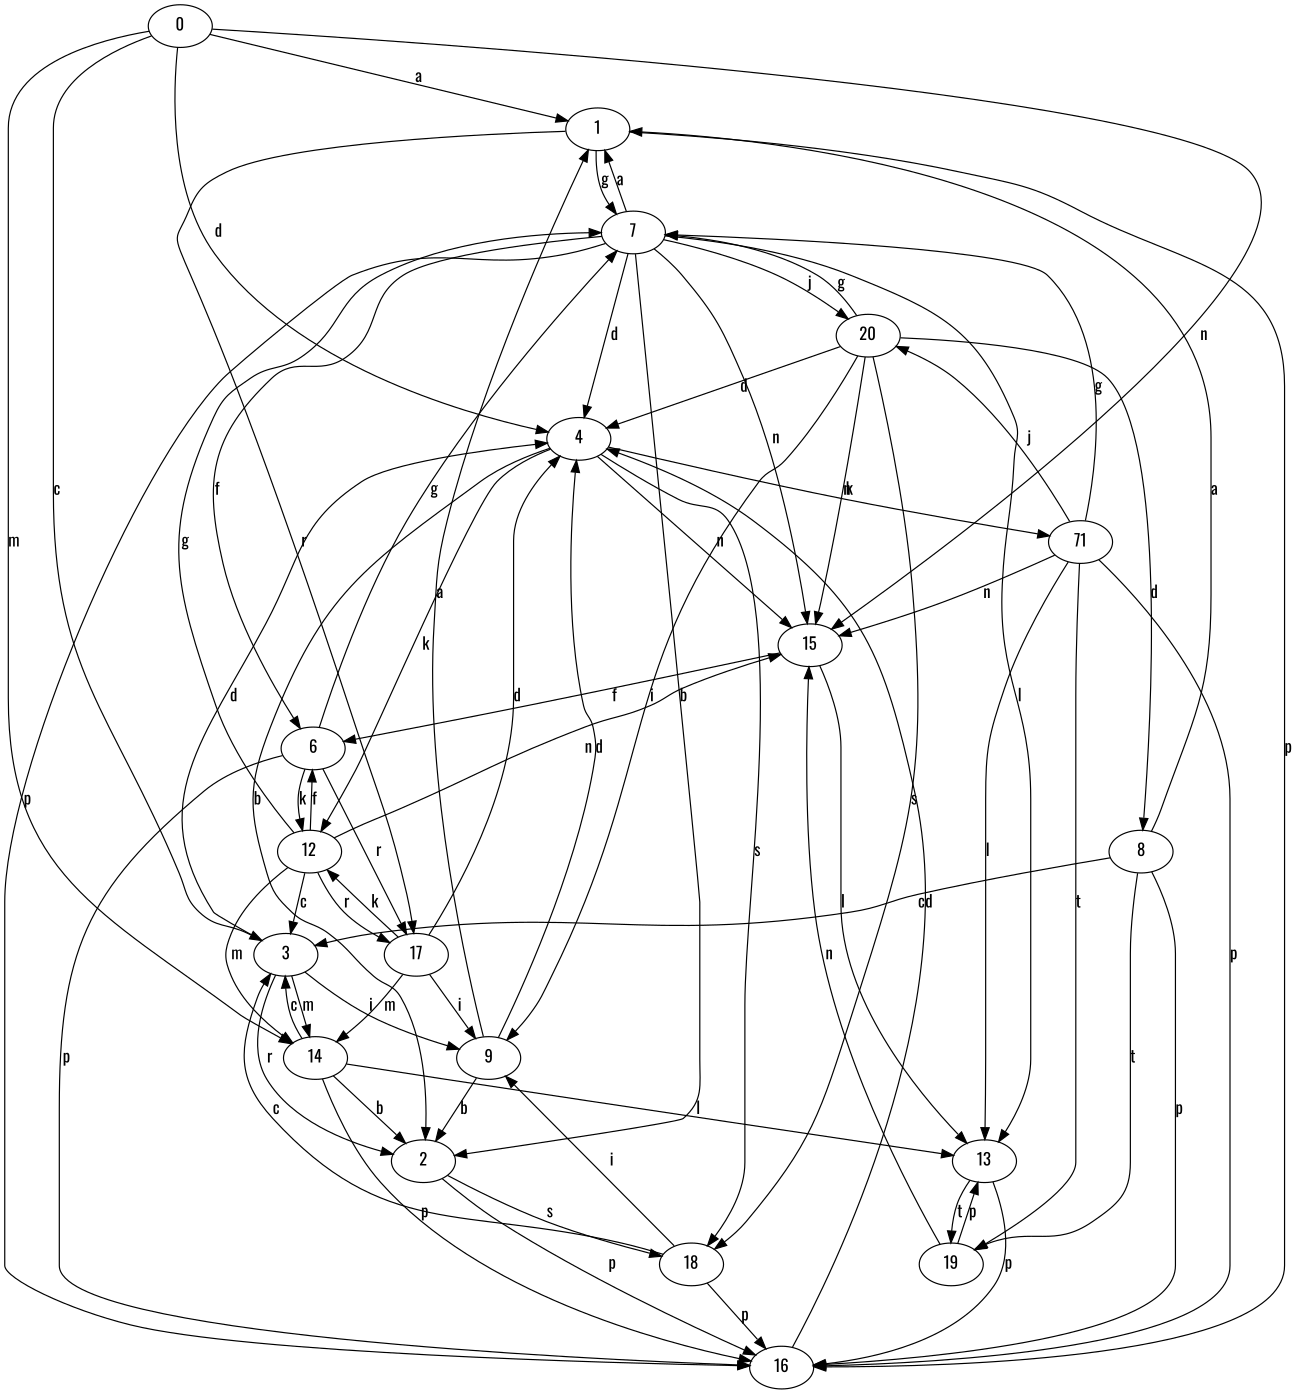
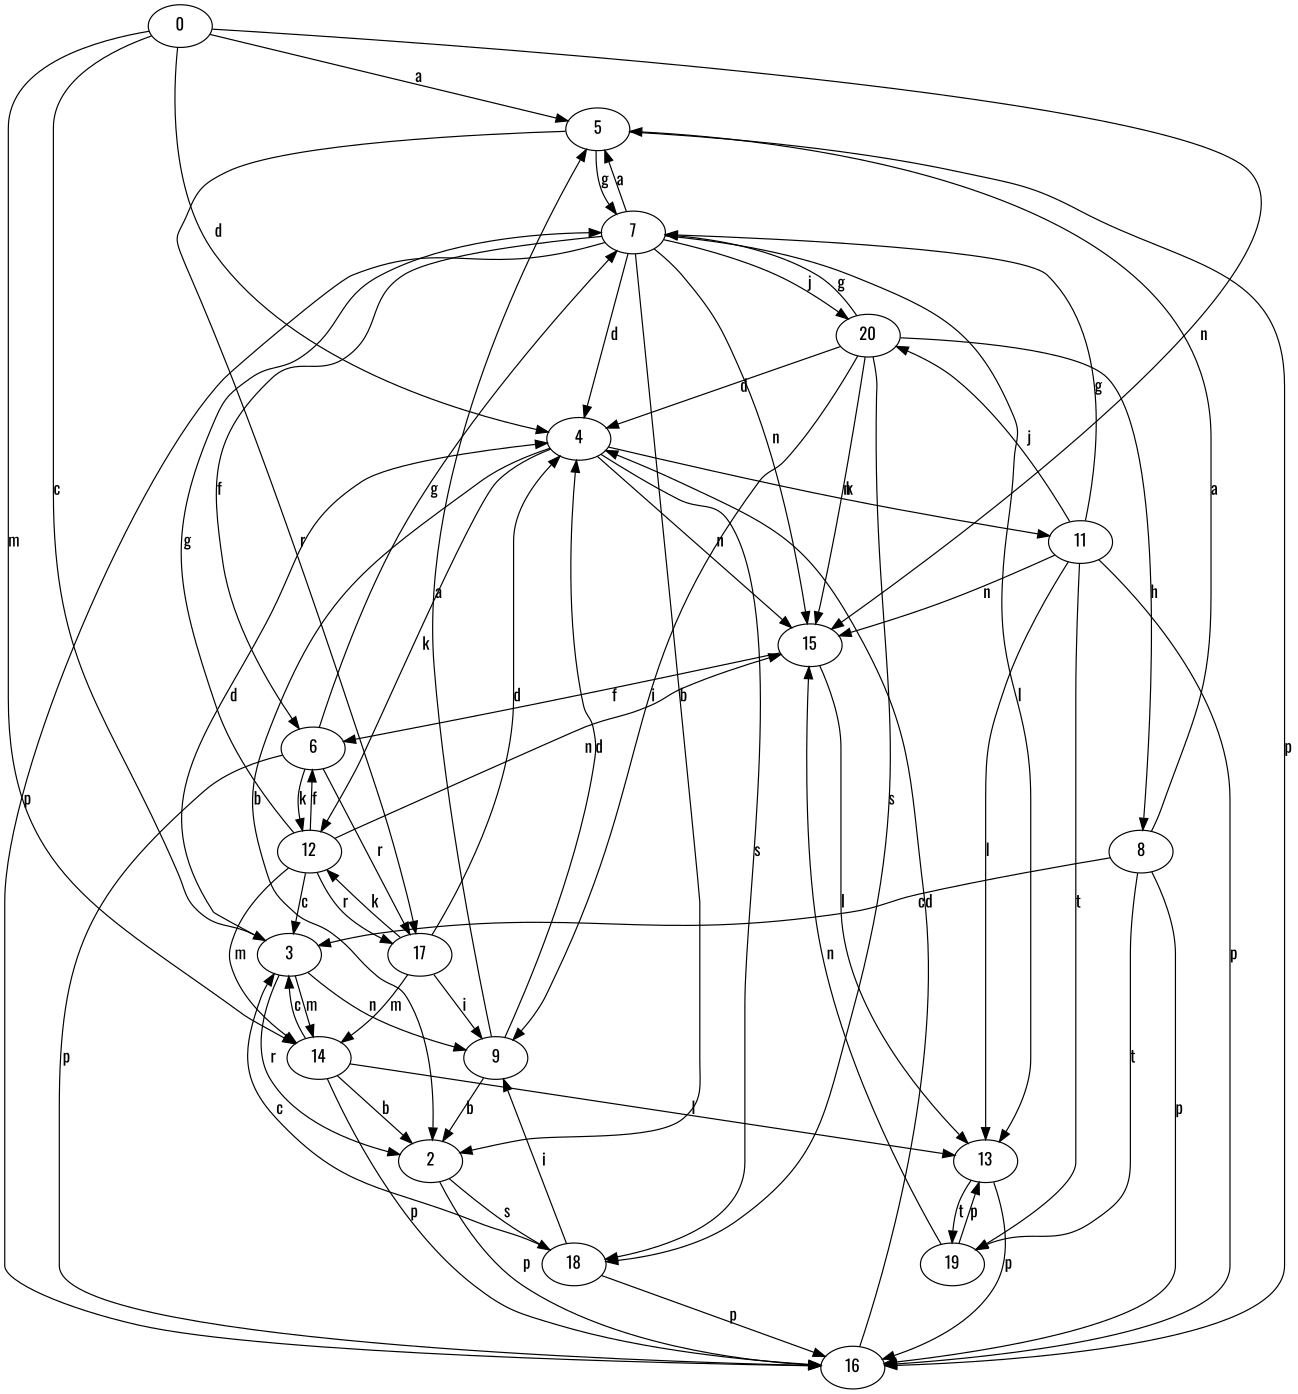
node "1": label "1" -> "5"
node "71": label "71" -> "11"
edge "20" -> "8": label "d" -> "h"
edge "3" -> "9": label "i" -> "n"
